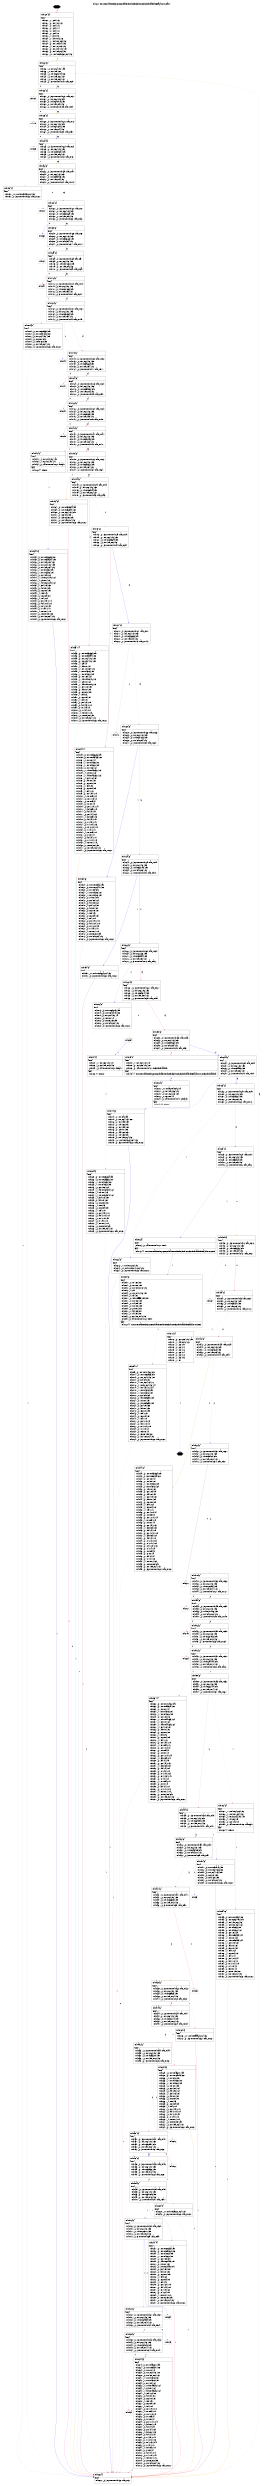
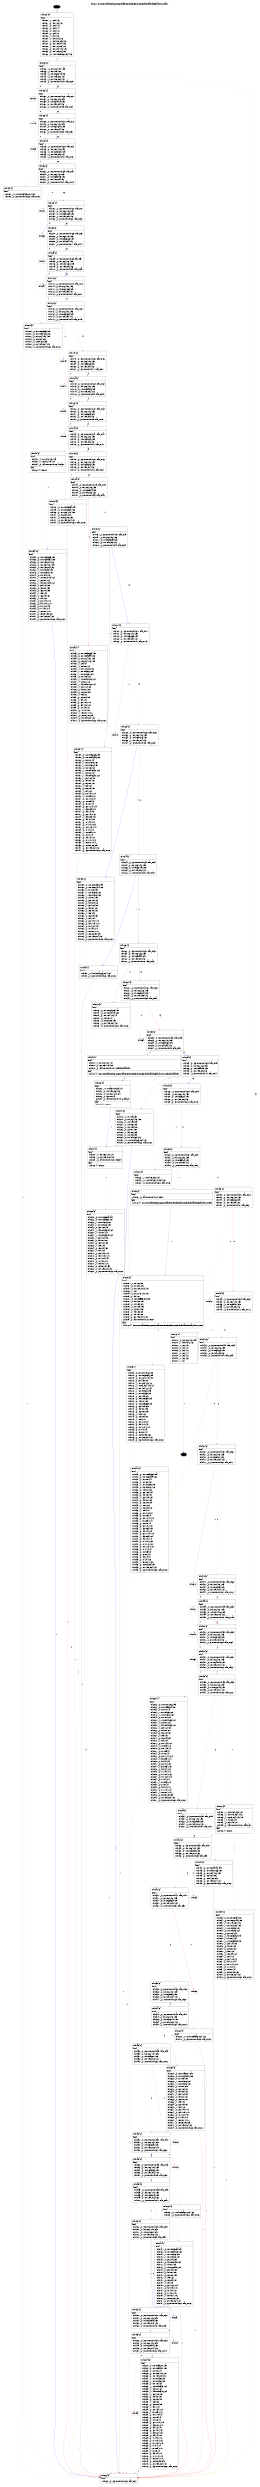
edge "0x4023ea" -> "0x40221f [15]": now "0x402208 [23]" -> "0x40221f [15]"
